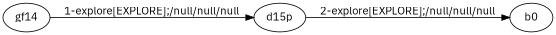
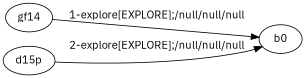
edge "gf14" -> "d15p": now "gf14" -> "b0"
